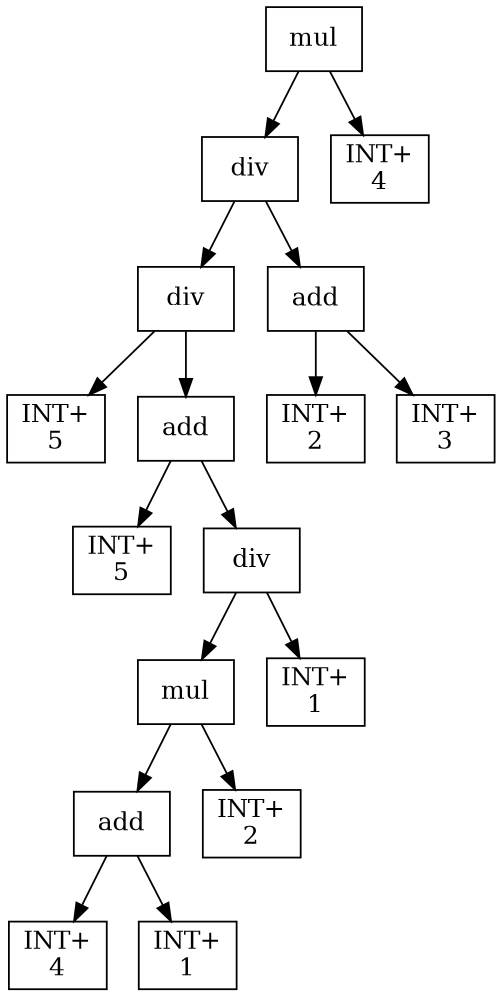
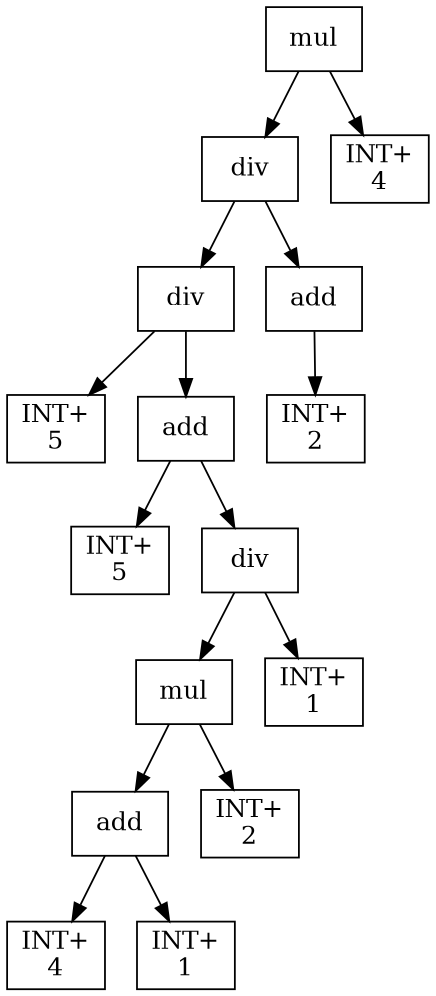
node "INT+ 3": removed
